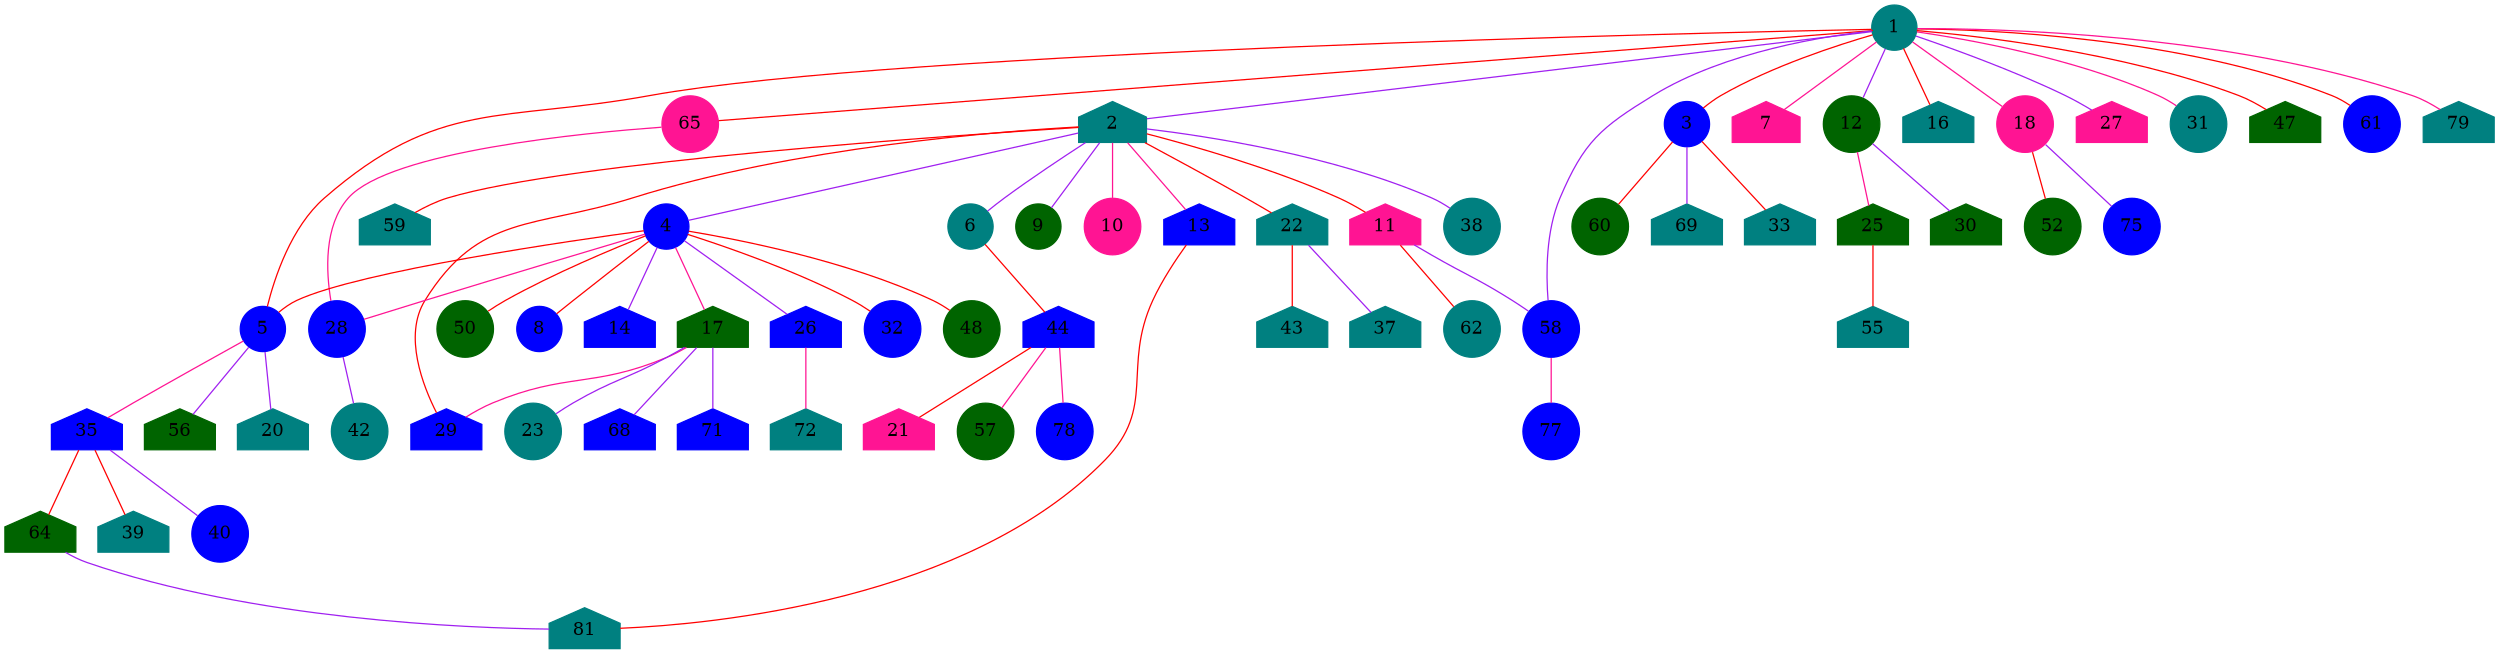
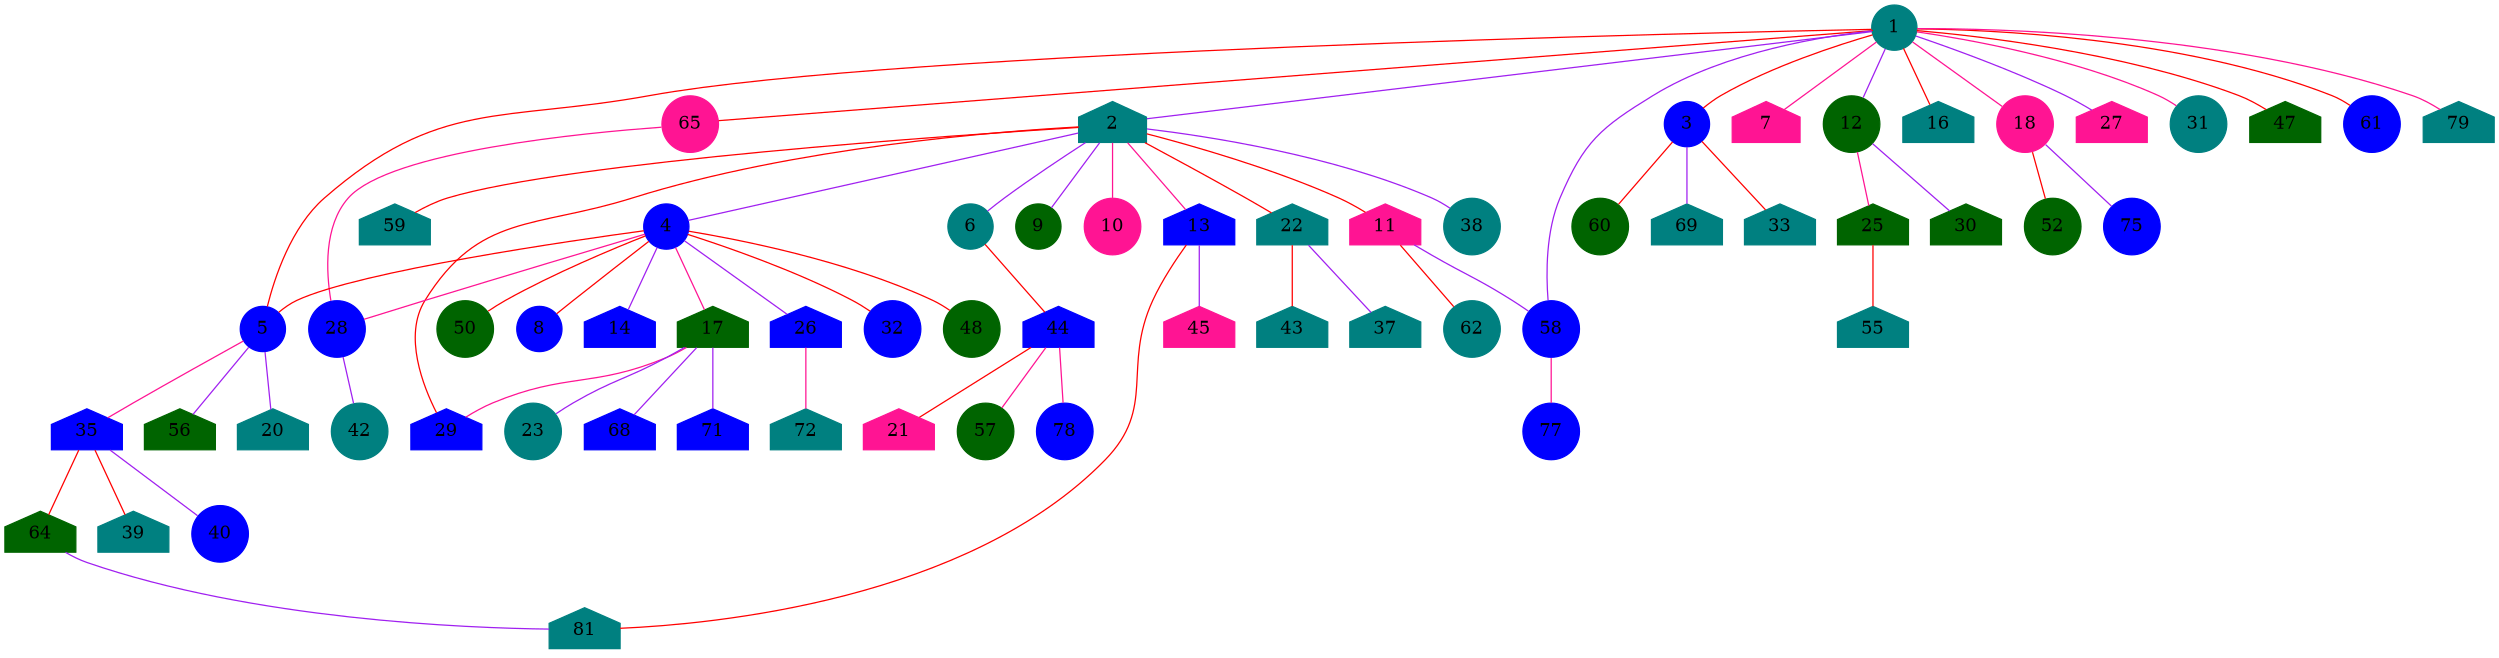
node "45": added
